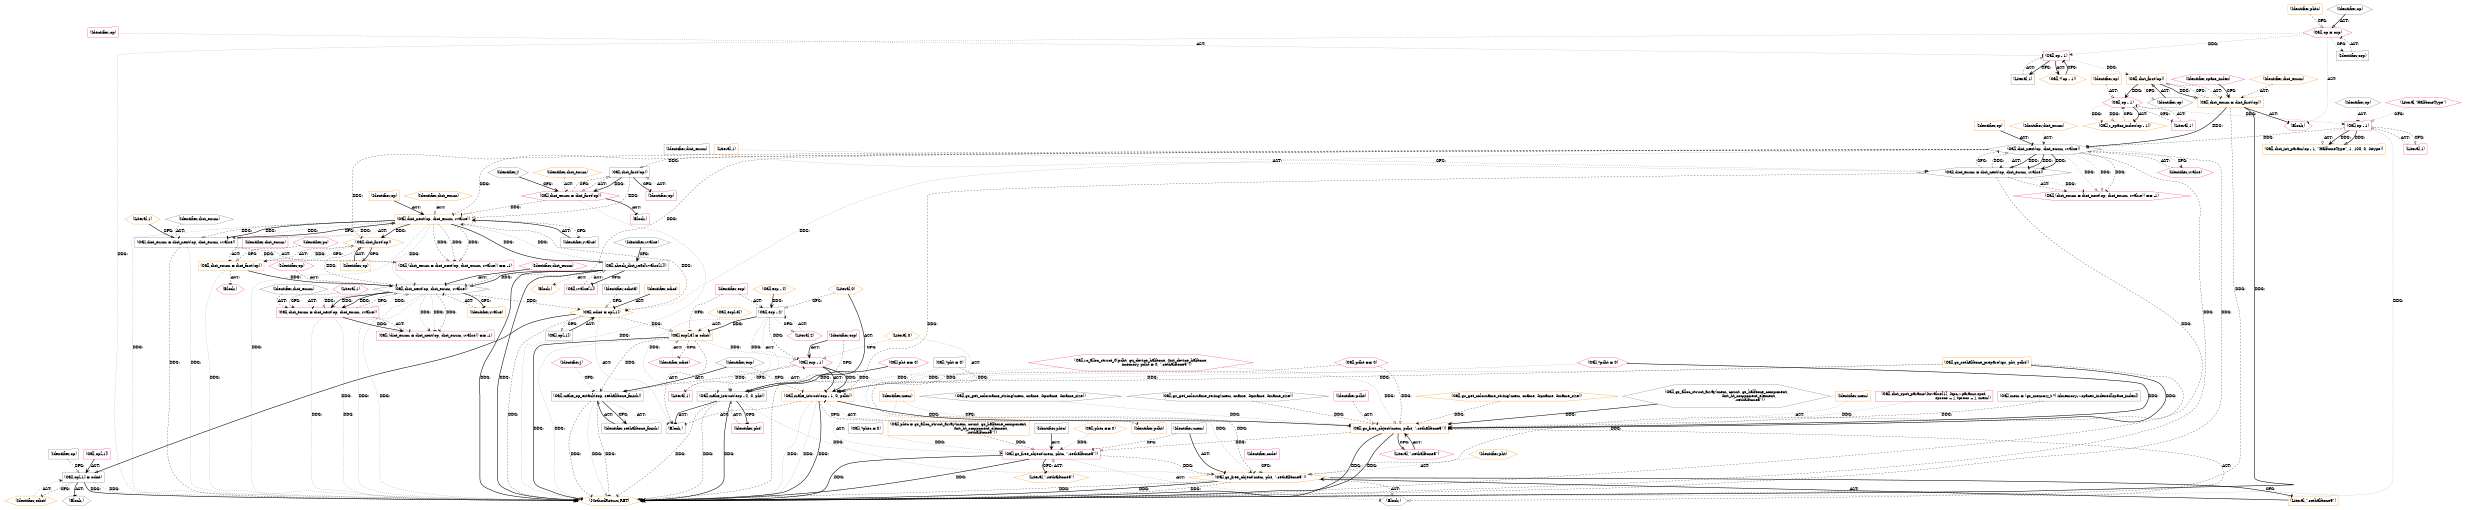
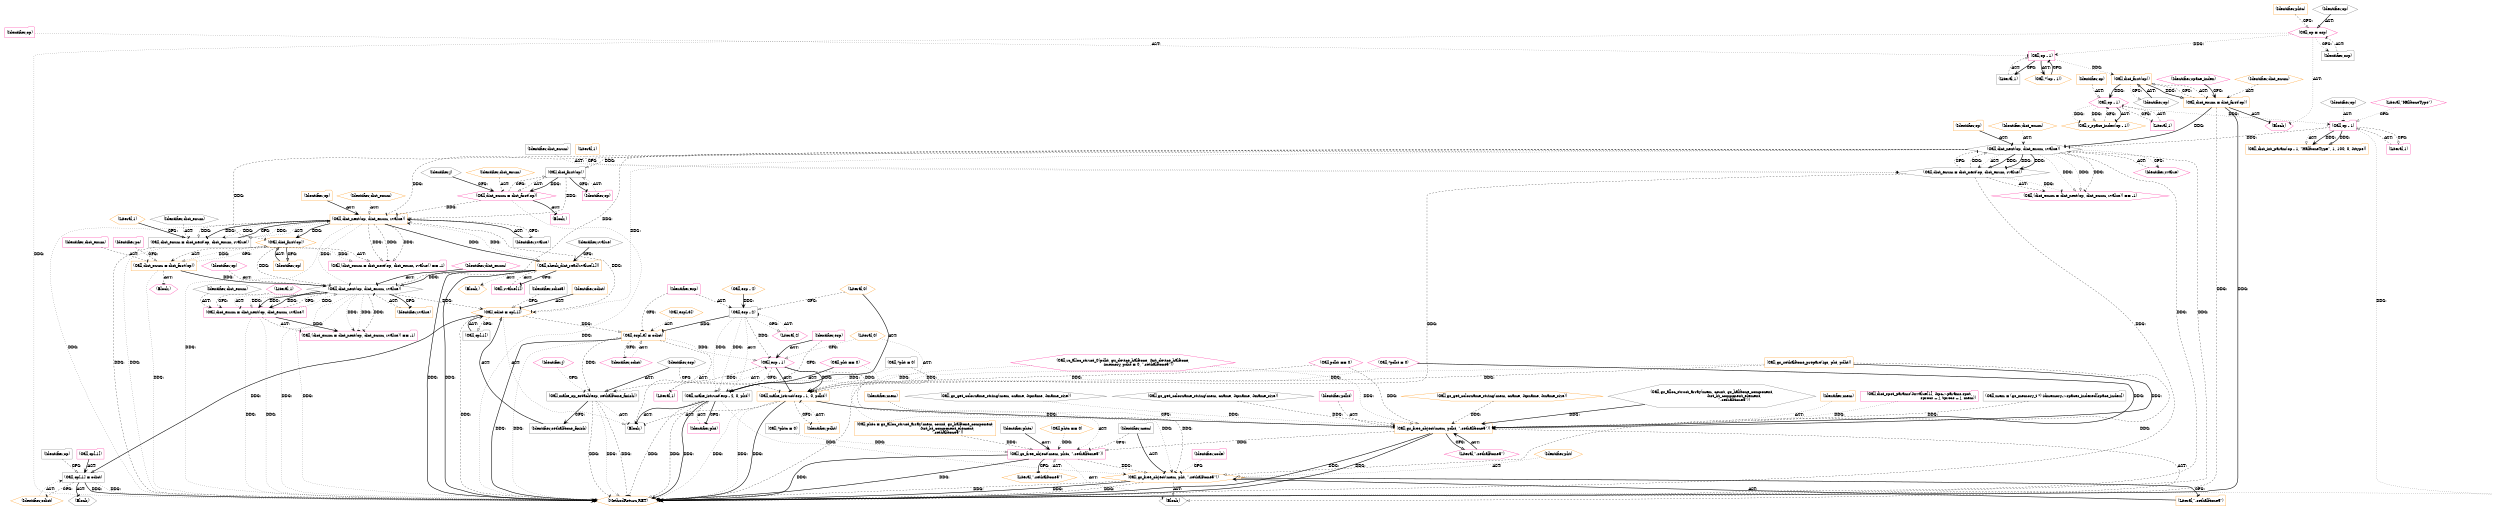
node "(Identifier,pc)": shape hexagon -> folder
node "(Call,check_dict_read(rvalue[1]))": color gray40 -> darkorange
edge "(Call,pht == 0)" -> "(Call,make_istruct(esp - 2, 0, pht))": label "DDG: " -> "AST: "
edge "(Identifier,sethalftone_finish)" -> "(Call,make_op_estack(esp, sethalftone_finish))": now "(Identifier,sethalftone_finish)" -> "(Call,odict = op[-1])"
